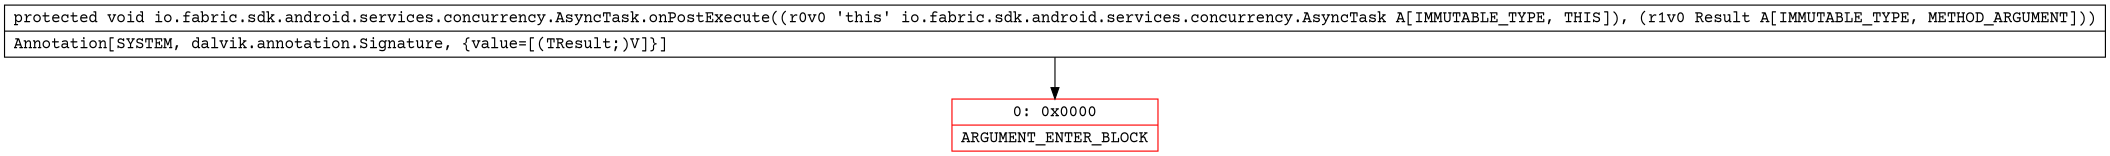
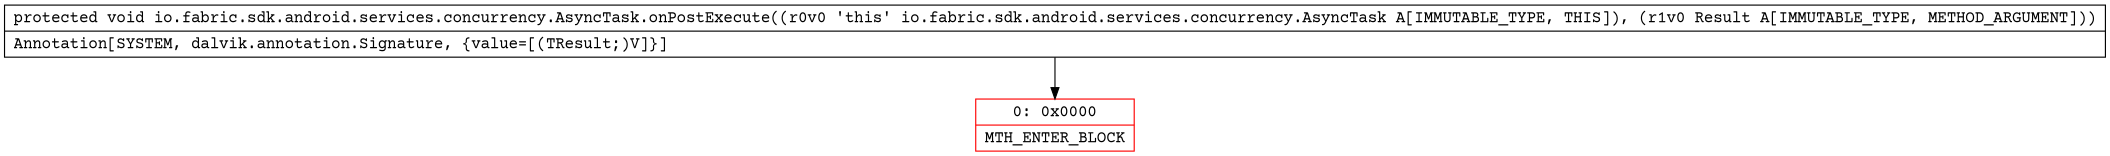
node "0: 0x0000": text "ARGUMENT_ENTER_BLOCK" -> "MTH_ENTER_BLOCK"
